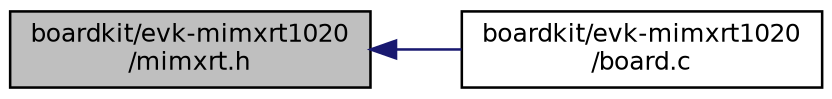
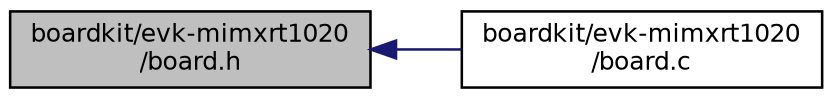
node "boardkit/evk-mimxrt1020 /mimxrt.h": label "boardkit/evk-mimxrt1020 /mimxrt.h" -> "boardkit/evk-mimxrt1020 /board.h"
